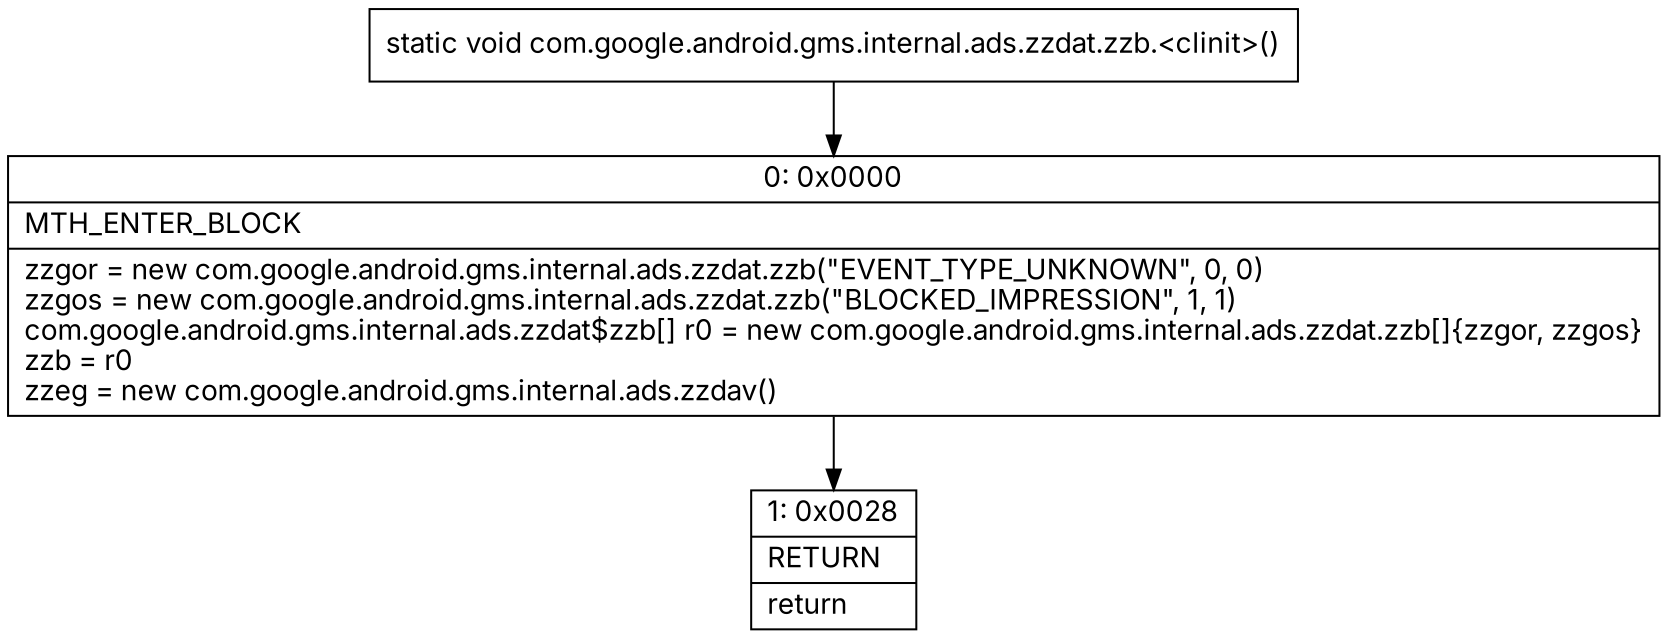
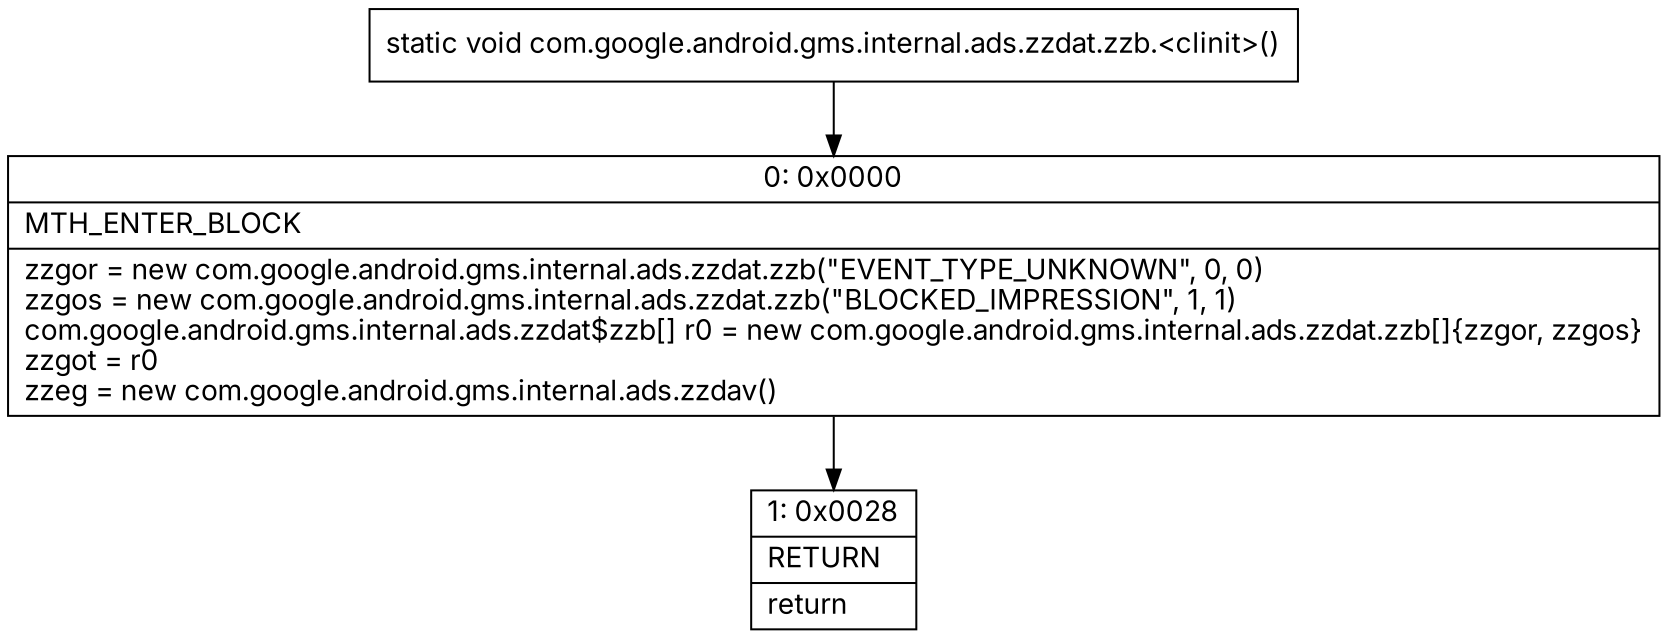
node "0: 0x0000": text "zzb = r0" -> "zzgot = r0"
